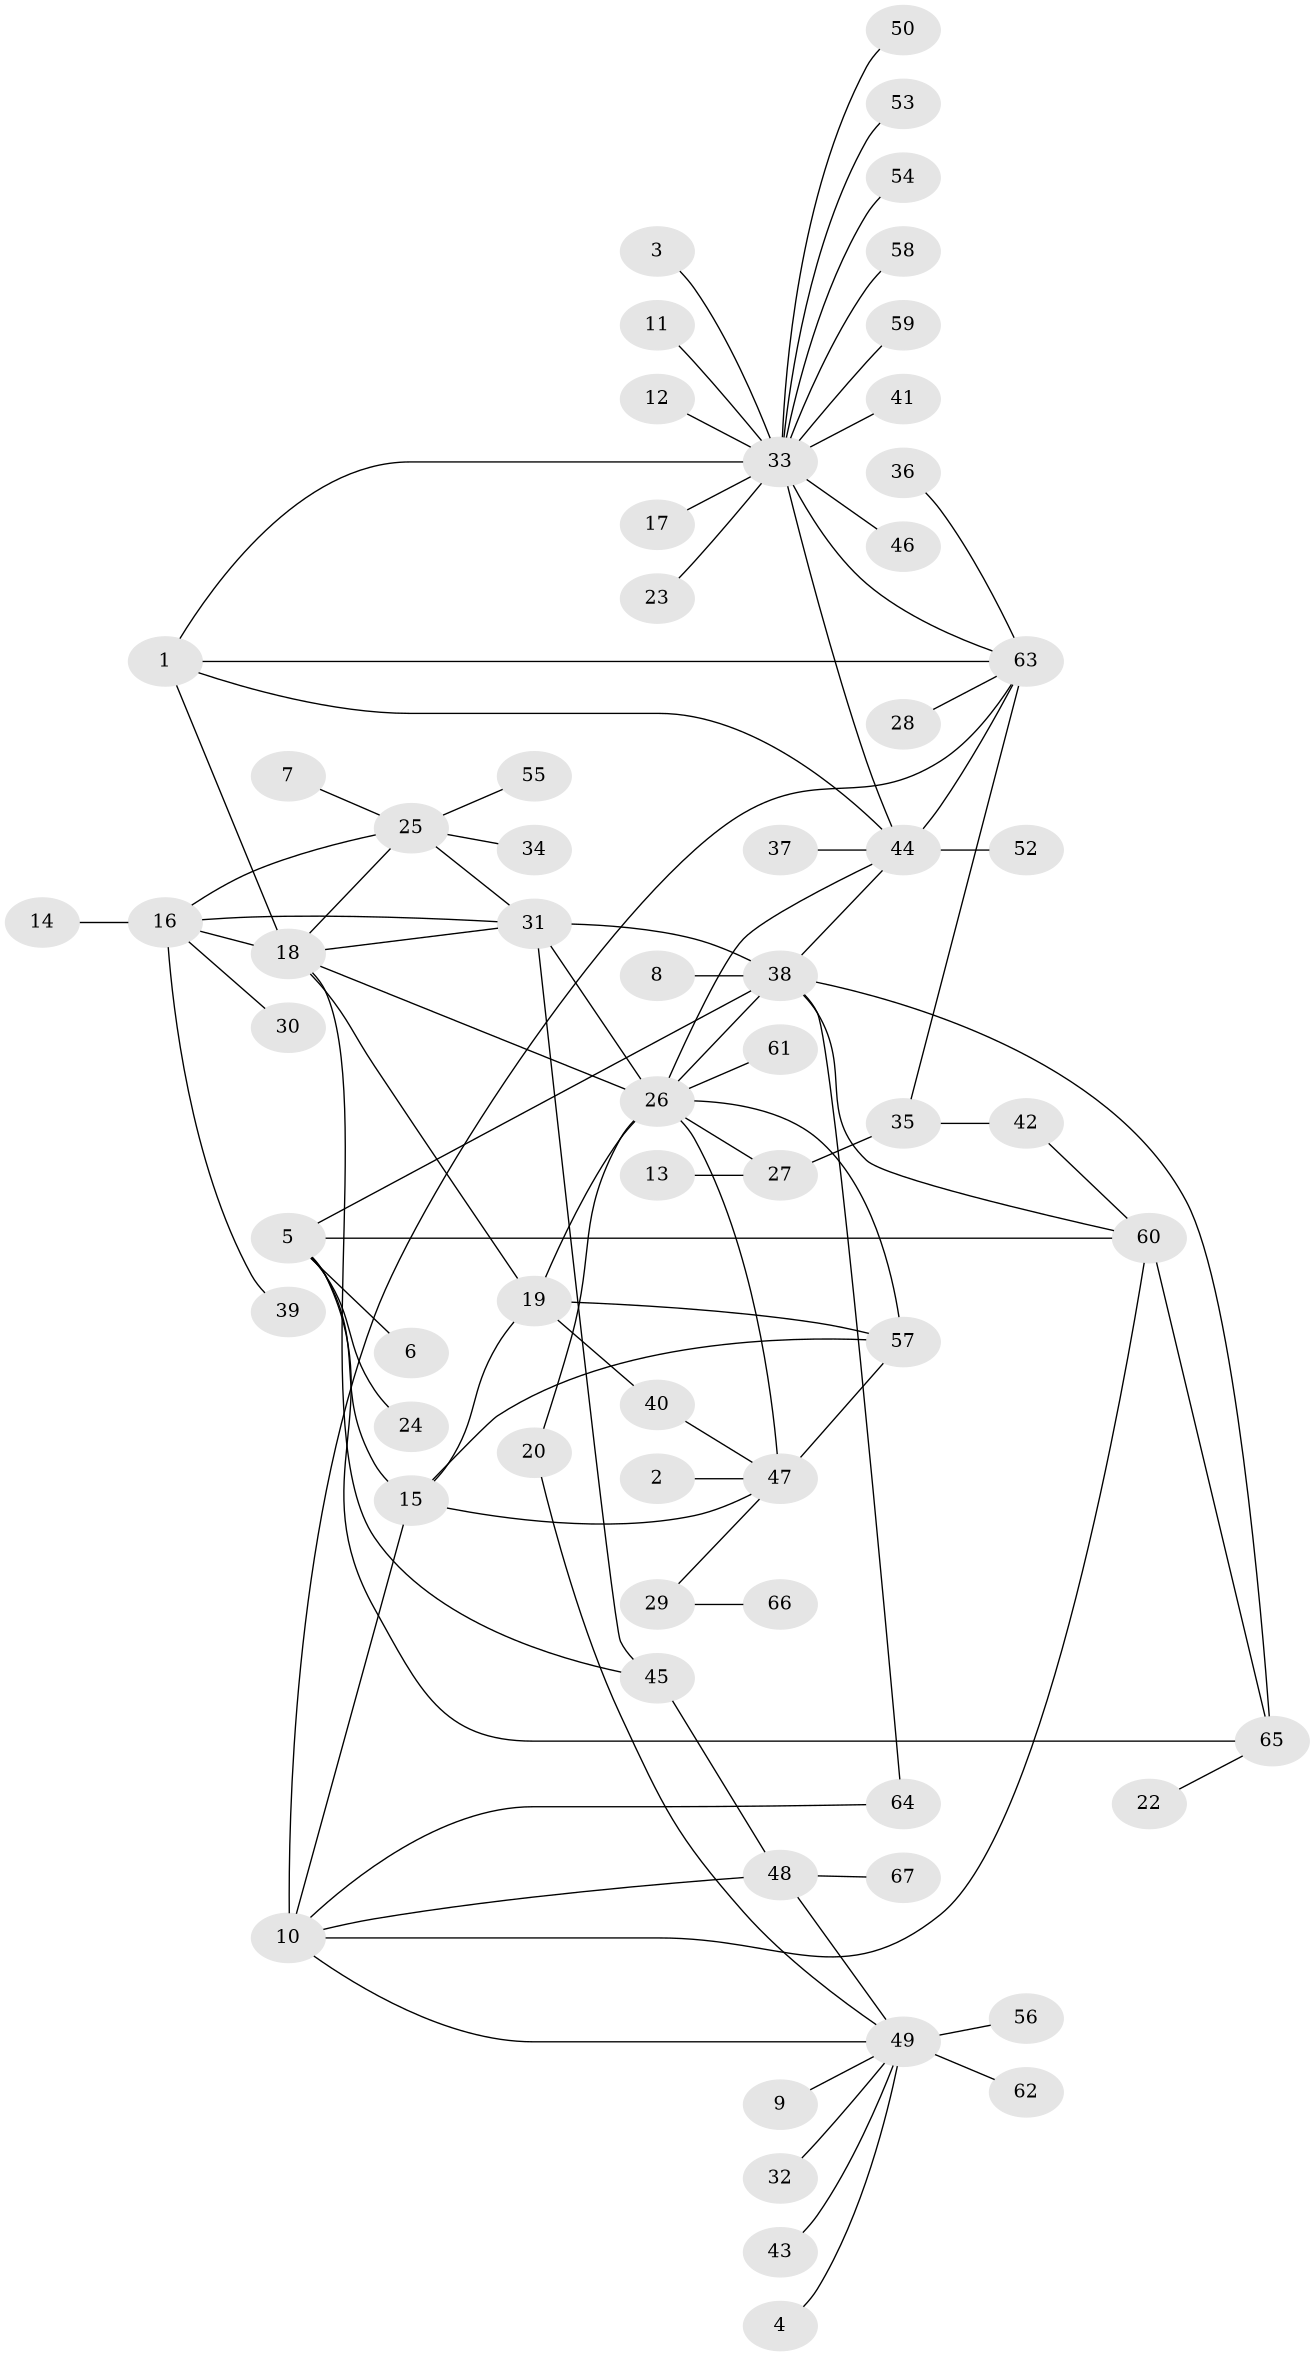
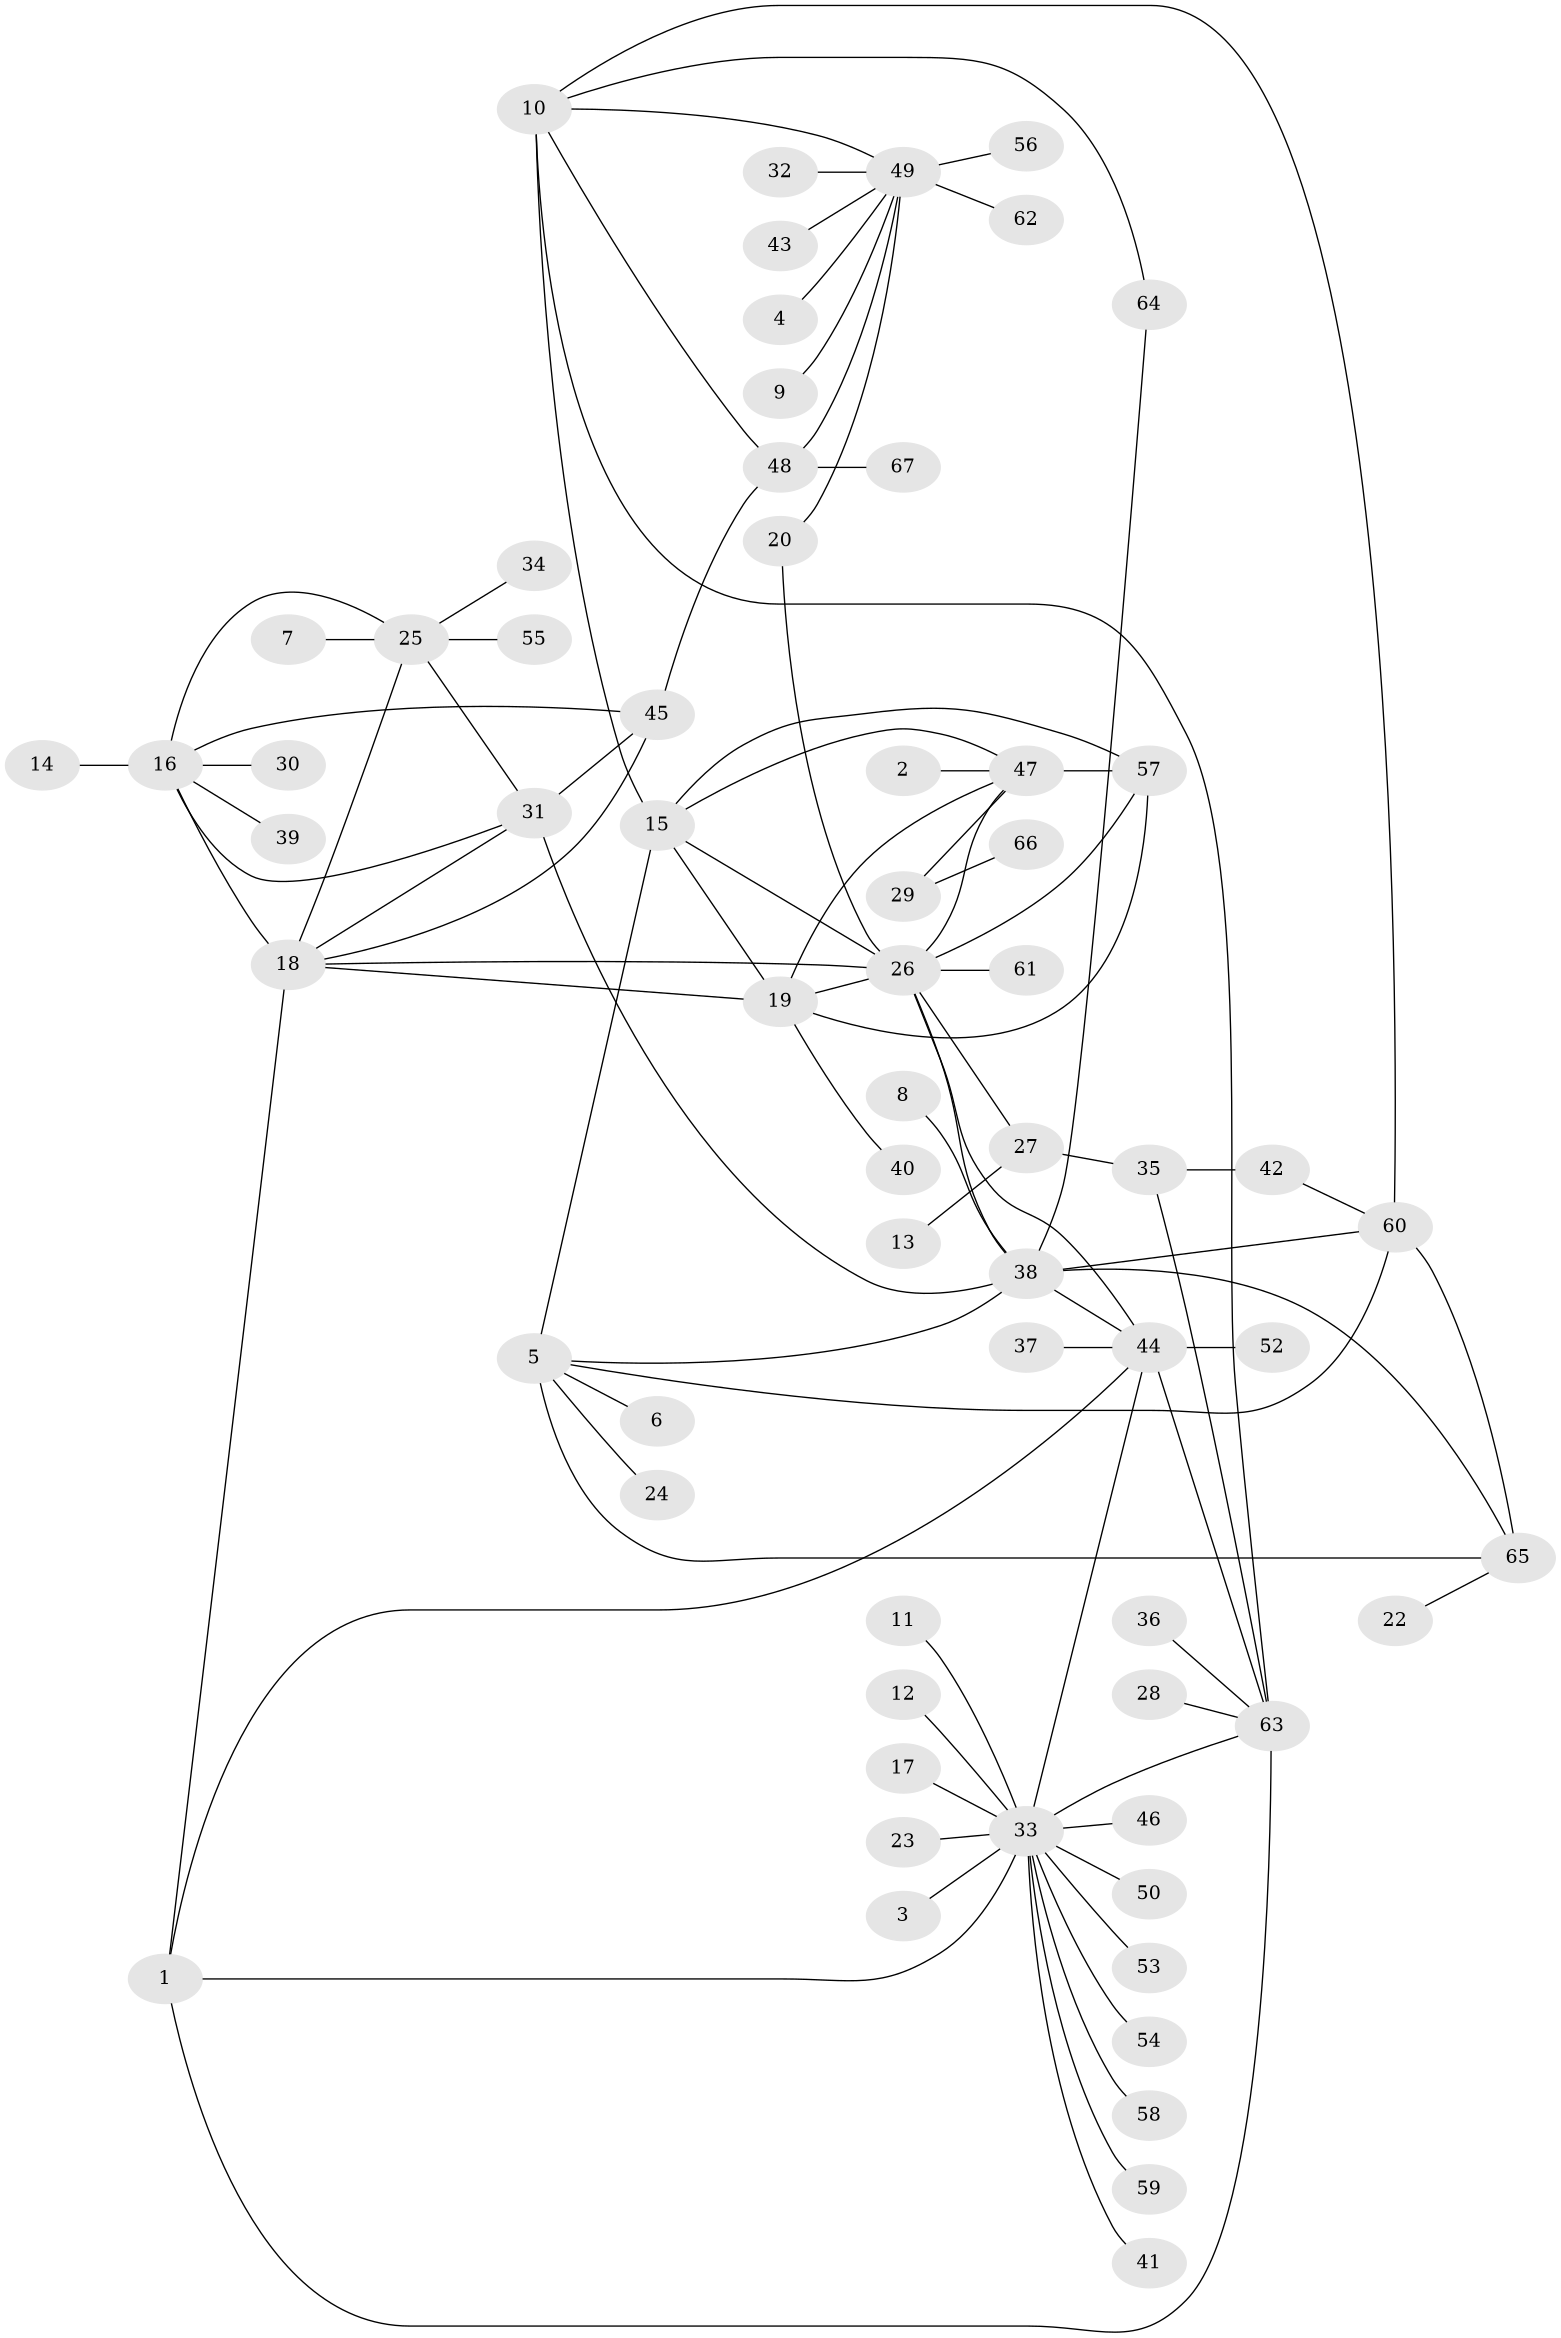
edge "45" -- "16": added
edge "31" -- "26": now "15" -- "26"
edge "40" -- "47": now "19" -- "47"
